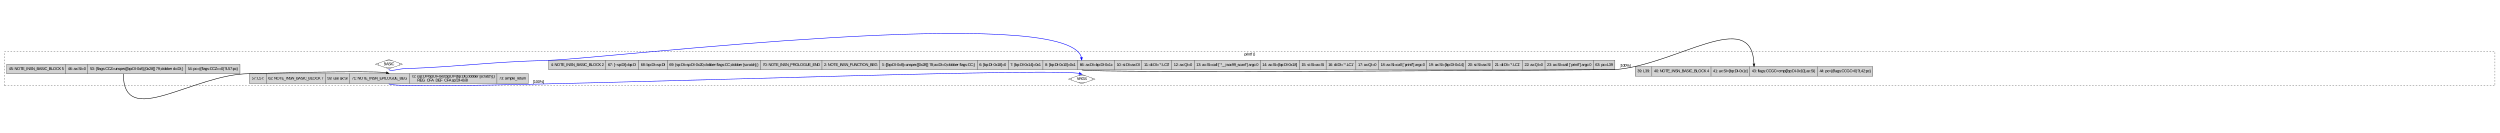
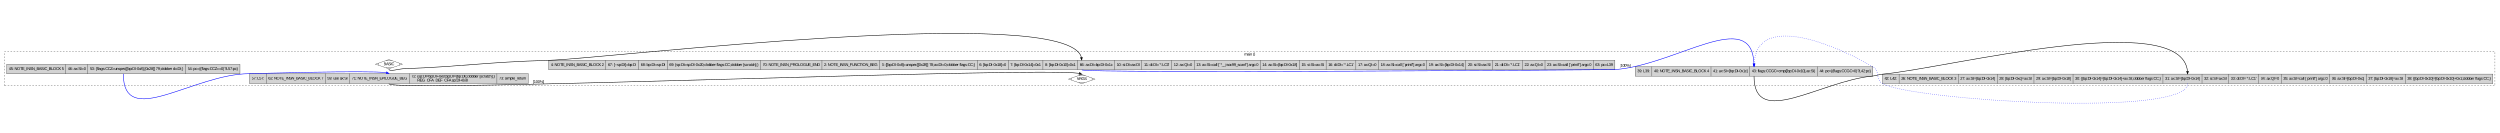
edge "BASIC" -> "4: NOTE_INSN_BASIC_BLOCK 2": color blue -> black
cluster "printf ()": label "printf ()" -> "main ()"
edge "4: NOTE_INSN_BASIC_BLOCK 2" -> "39: L39:": color black -> blue
edge "45: NOTE_INSN_BASIC_BLOCK 5" -> "57: L57:": color black -> blue
edge "57: L57:" -> "ARGS": color blue -> black
node "42: L42:": added
